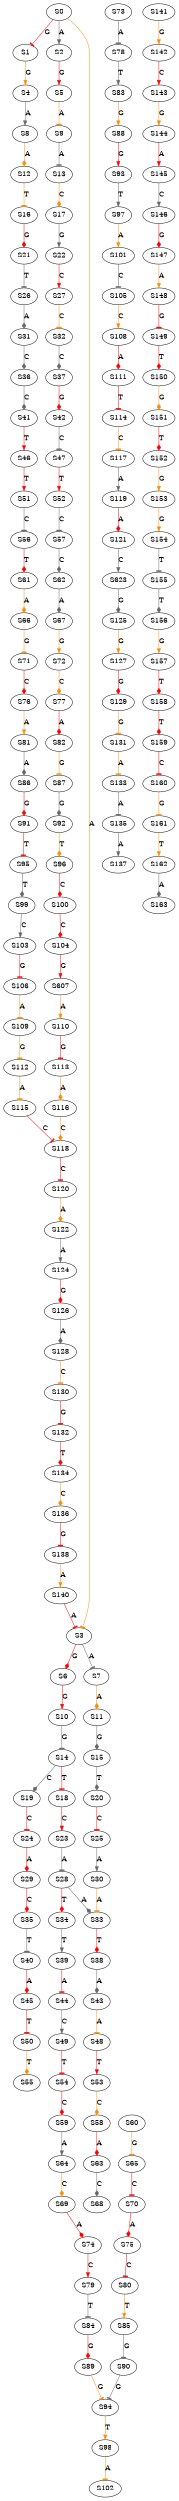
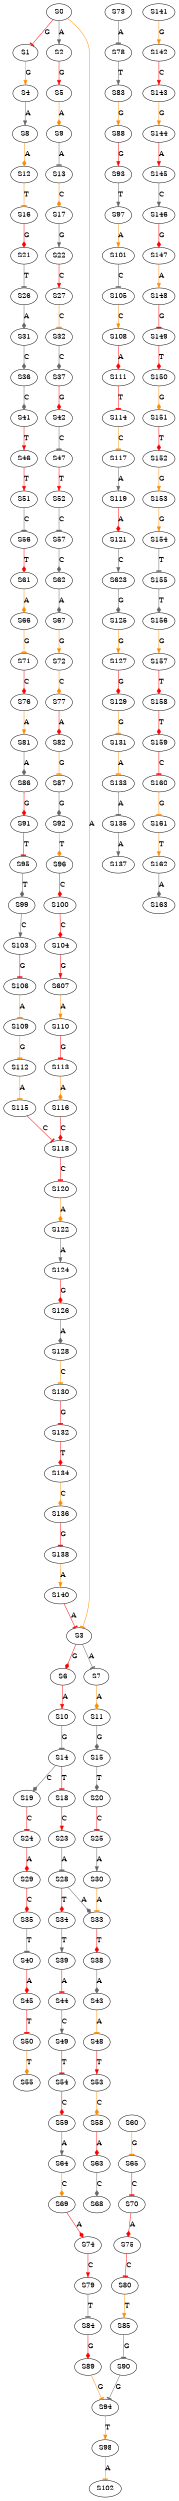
edge "S5" -> "S9": arrowhead tee -> diamond
edge "S116" -> "S118": color darkorange -> red
edge "S6" -> "S10": label "G" -> "A"
